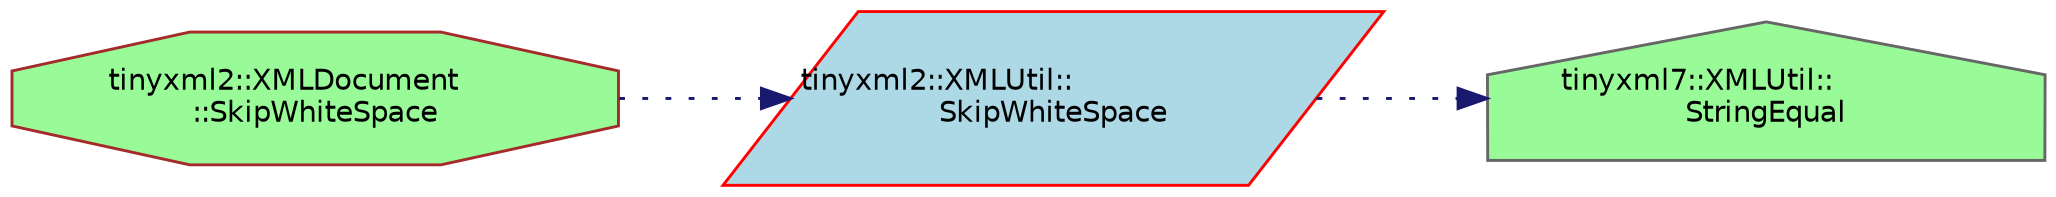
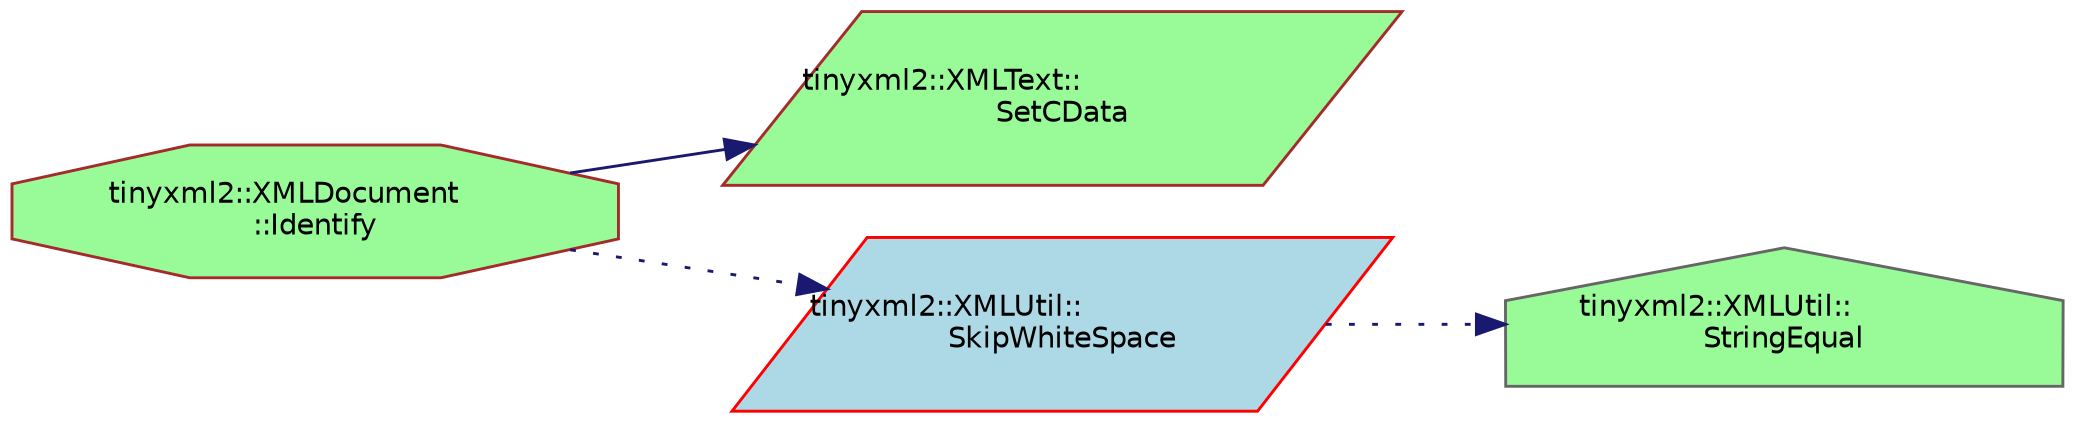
node "tinyxml2::XMLDocument ::SkipWhiteSpace": label "tinyxml2::XMLDocument ::SkipWhiteSpace" -> "tinyxml2::XMLDocument ::Identify"
node "tinyxml2::XMLText:: SetCData": added
node "tinyxml7::XMLUtil:: StringEqual": label "tinyxml7::XMLUtil:: StringEqual" -> "tinyxml2::XMLUtil:: StringEqual"
